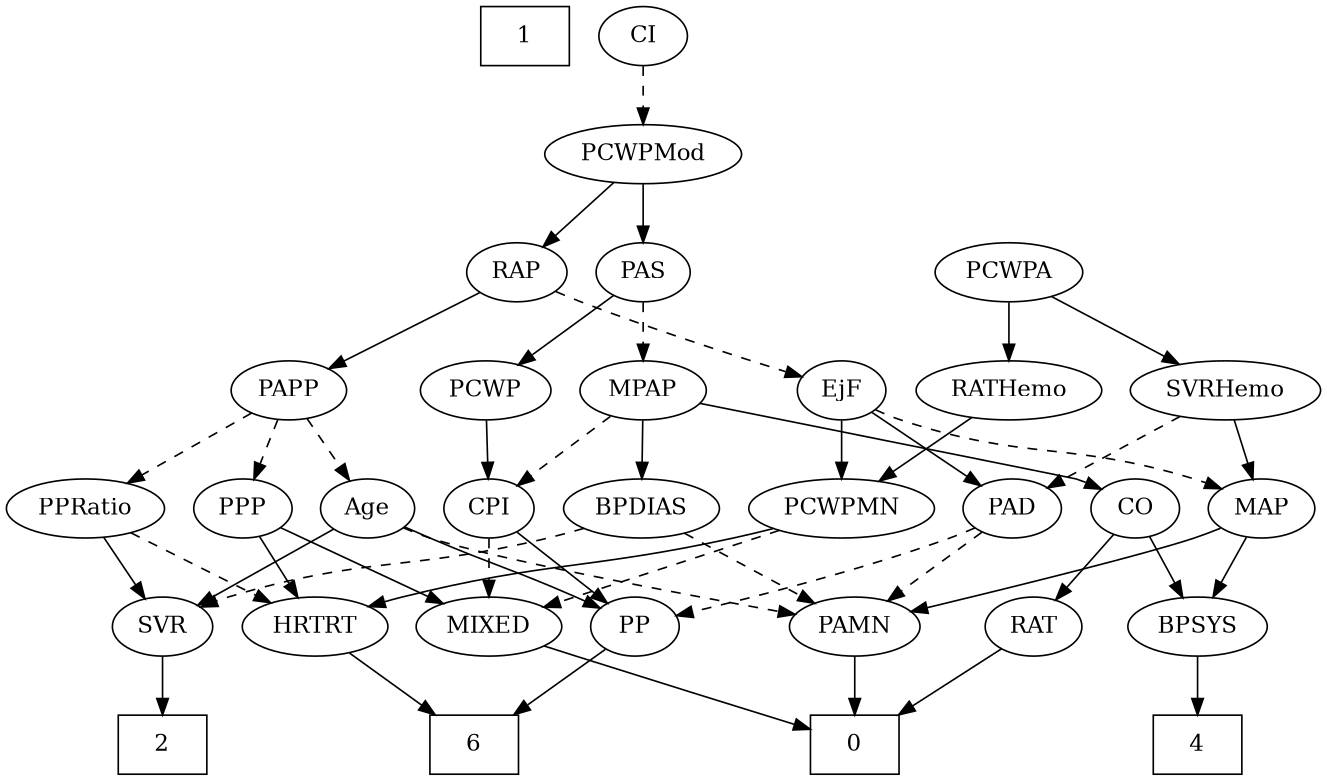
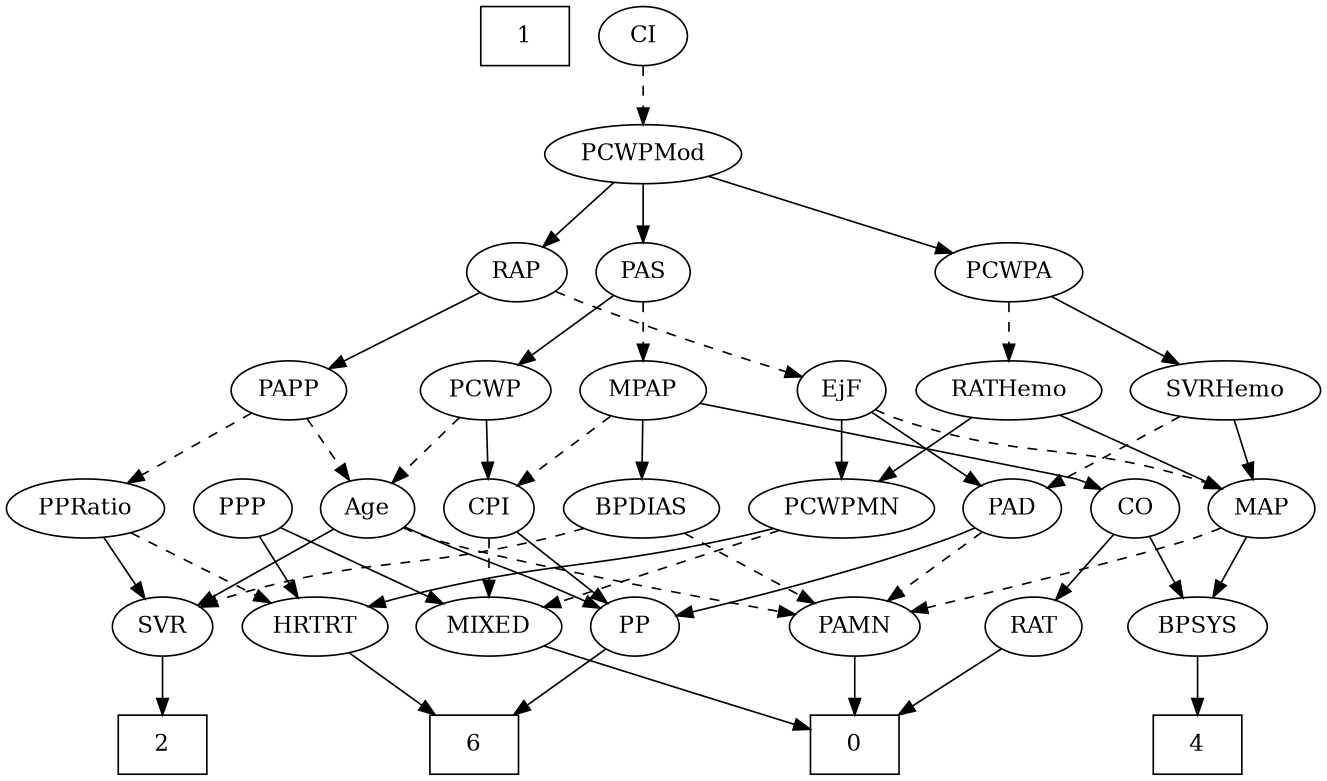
edge "PCWPMod" -> "PCWPA": added
edge "PCWPA" -> "RATHemo": style solid -> dashed
edge "PAPP" -> "PPP": removed
edge "PCWP" -> "Age": added
edge "RATHemo" -> "MAP": added
edge "PAD" -> "PP": style dashed -> solid
edge "MAP" -> "PAMN": style solid -> dashed
